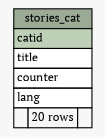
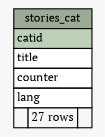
node "stories_cat": text "20 rows" -> "27 rows"
